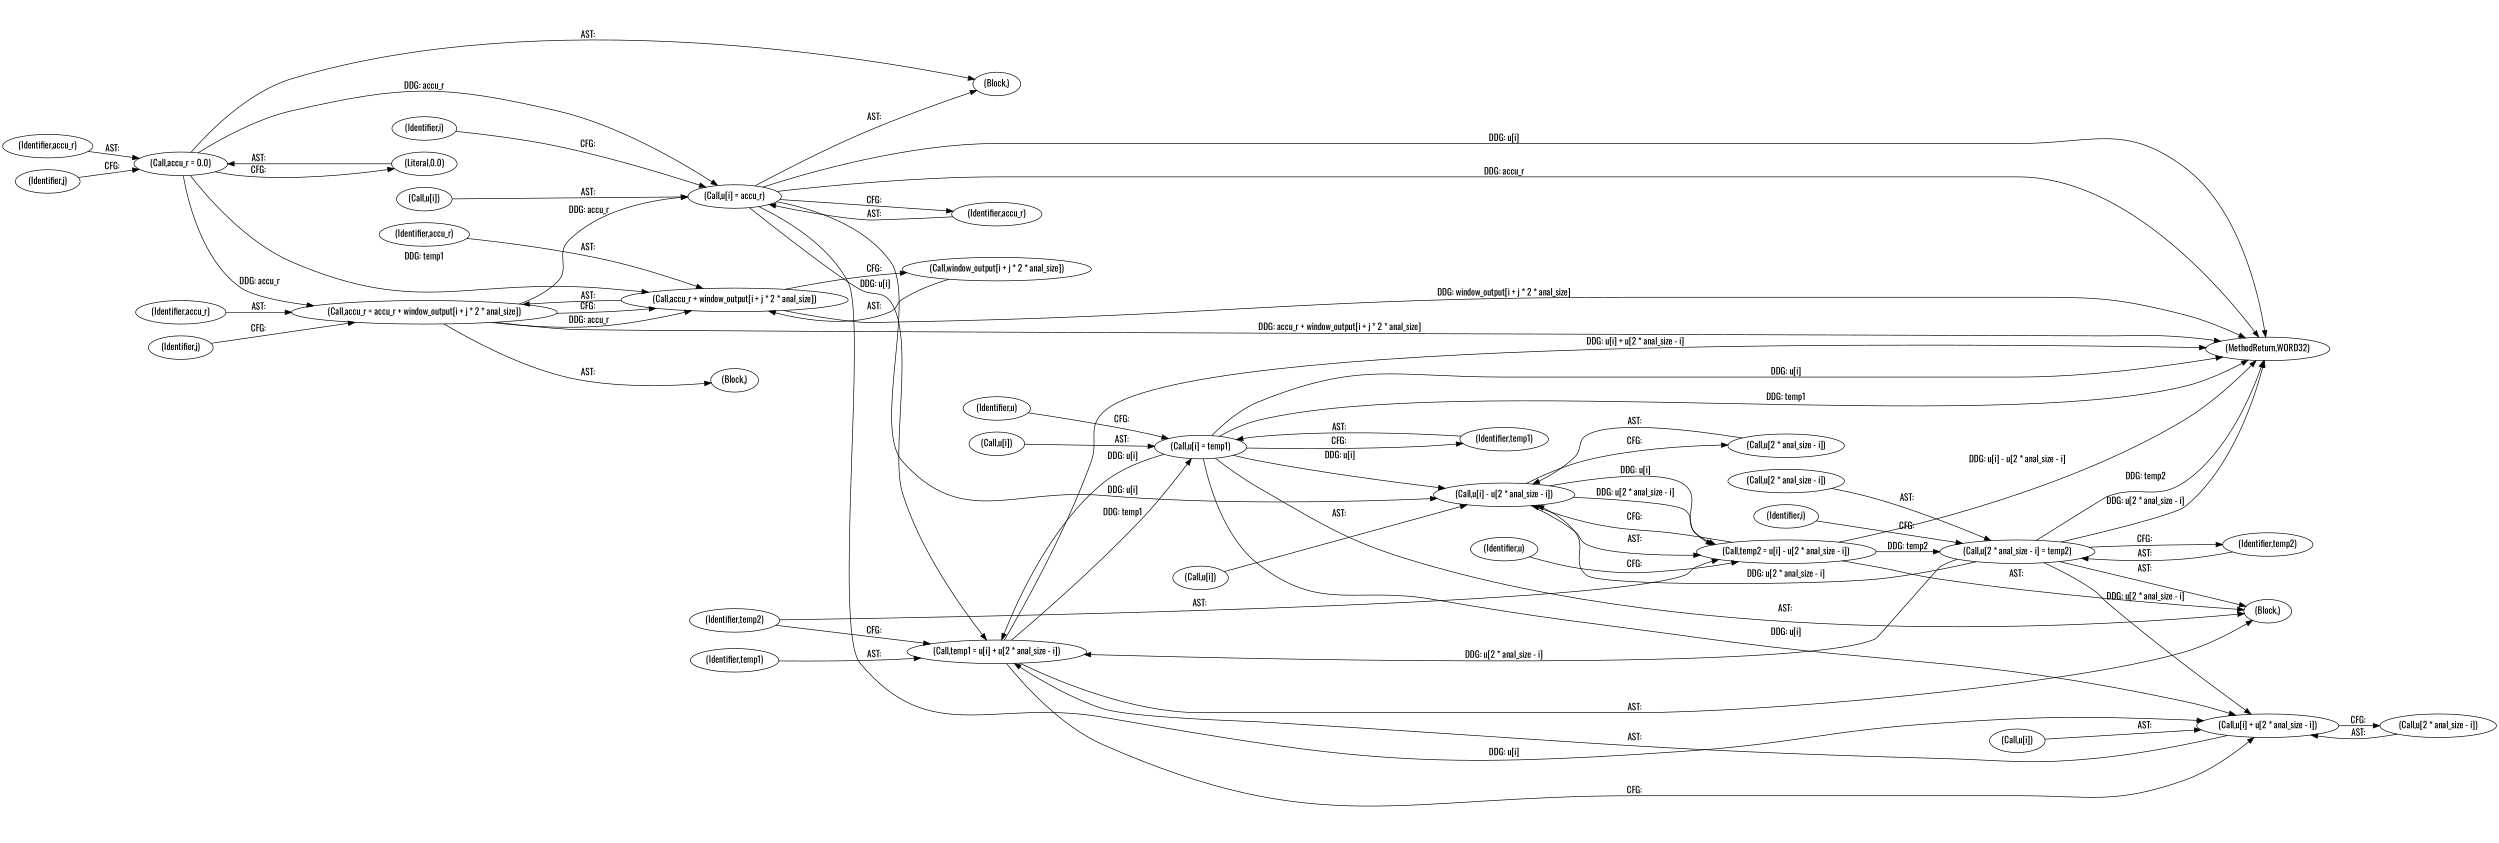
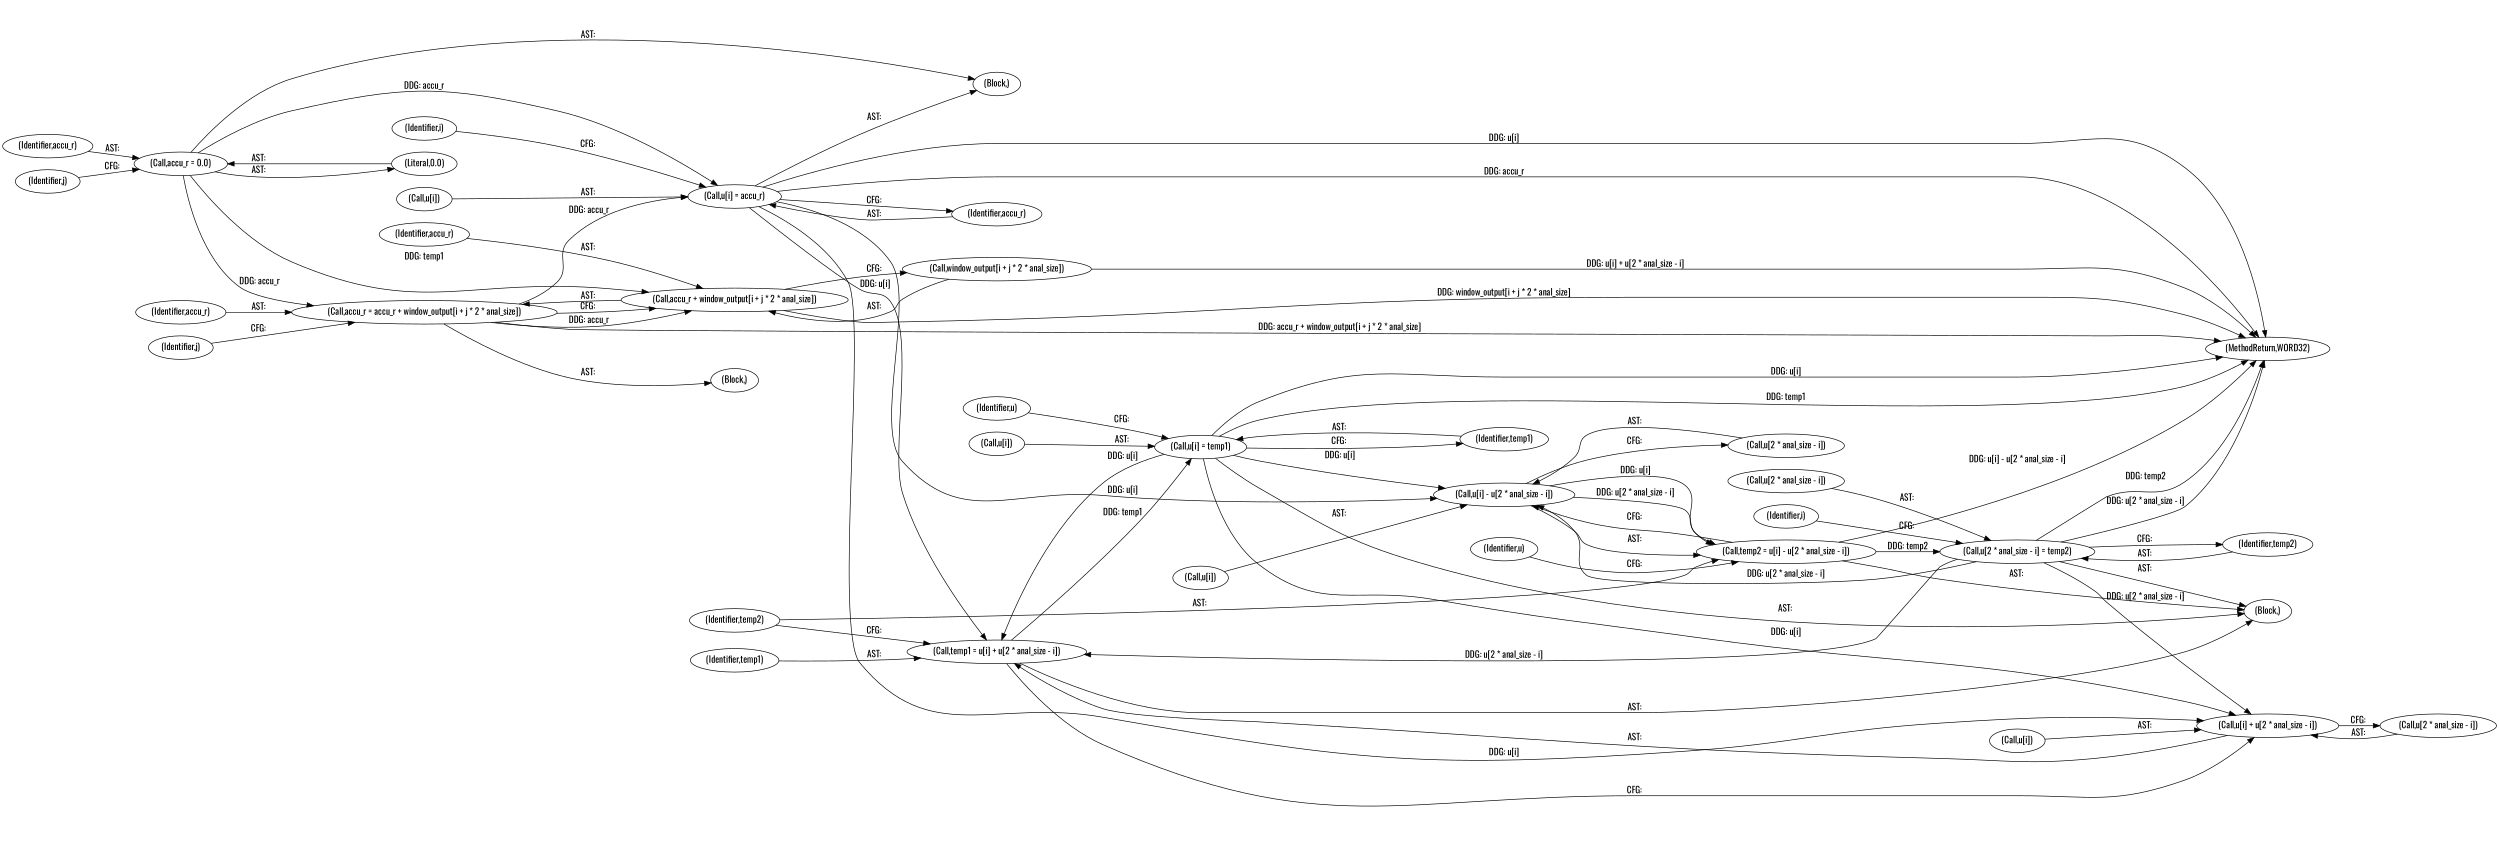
edge "(Call,accu_r = 0.0)" -> "(Literal,0.0)": label "CFG: " -> "AST: "
edge "(Call,temp1 = u[i] + u[2 * anal_size - i])" -> "(MethodReturn,WORD32)": now "(Call,window_output[i + j * 2 * anal_size])" -> "(MethodReturn,WORD32)"
